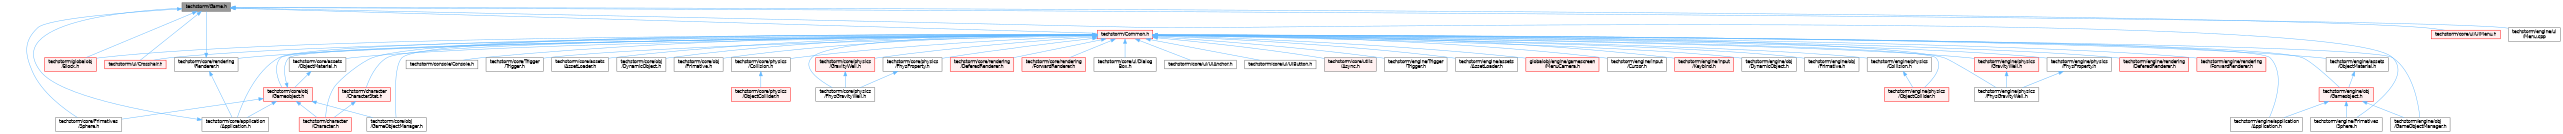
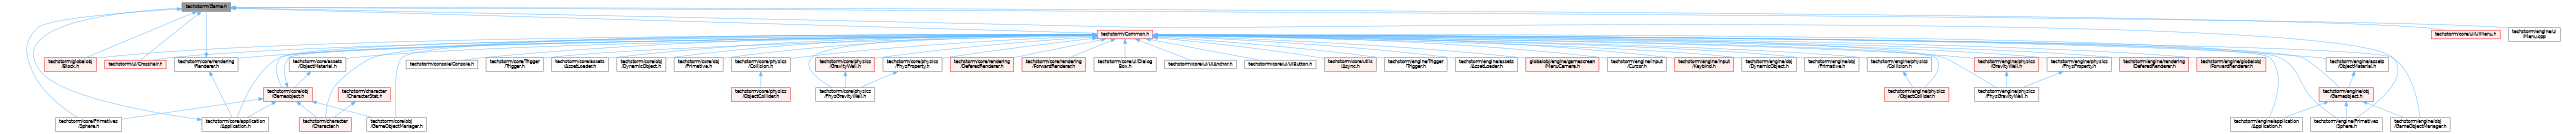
edge "techstorm/character /CharacterStat.h" -> "techstorm/Common.h": now "techstorm/engine/Primatives /Sphere.h" -> "techstorm/Common.h"
node "techstorm/engine/rendering /ForwardRenderer.h": label "techstorm/engine/rendering /ForwardRenderer.h" -> "techstorm/engine/globalobj /ForwardRenderer.h"
